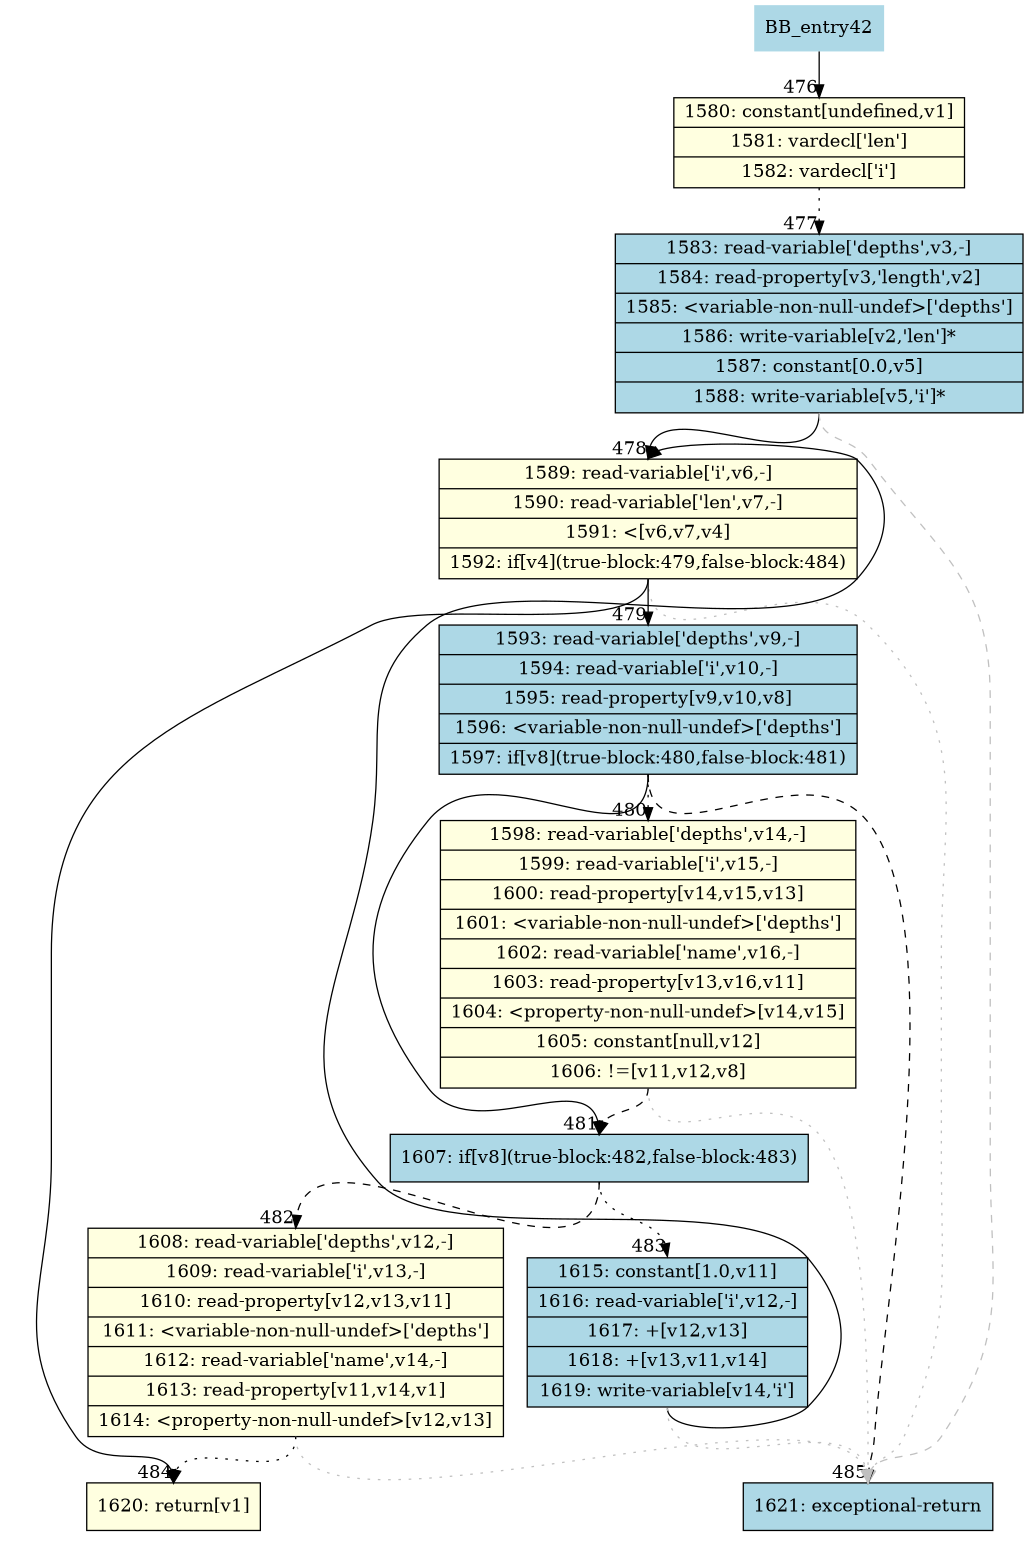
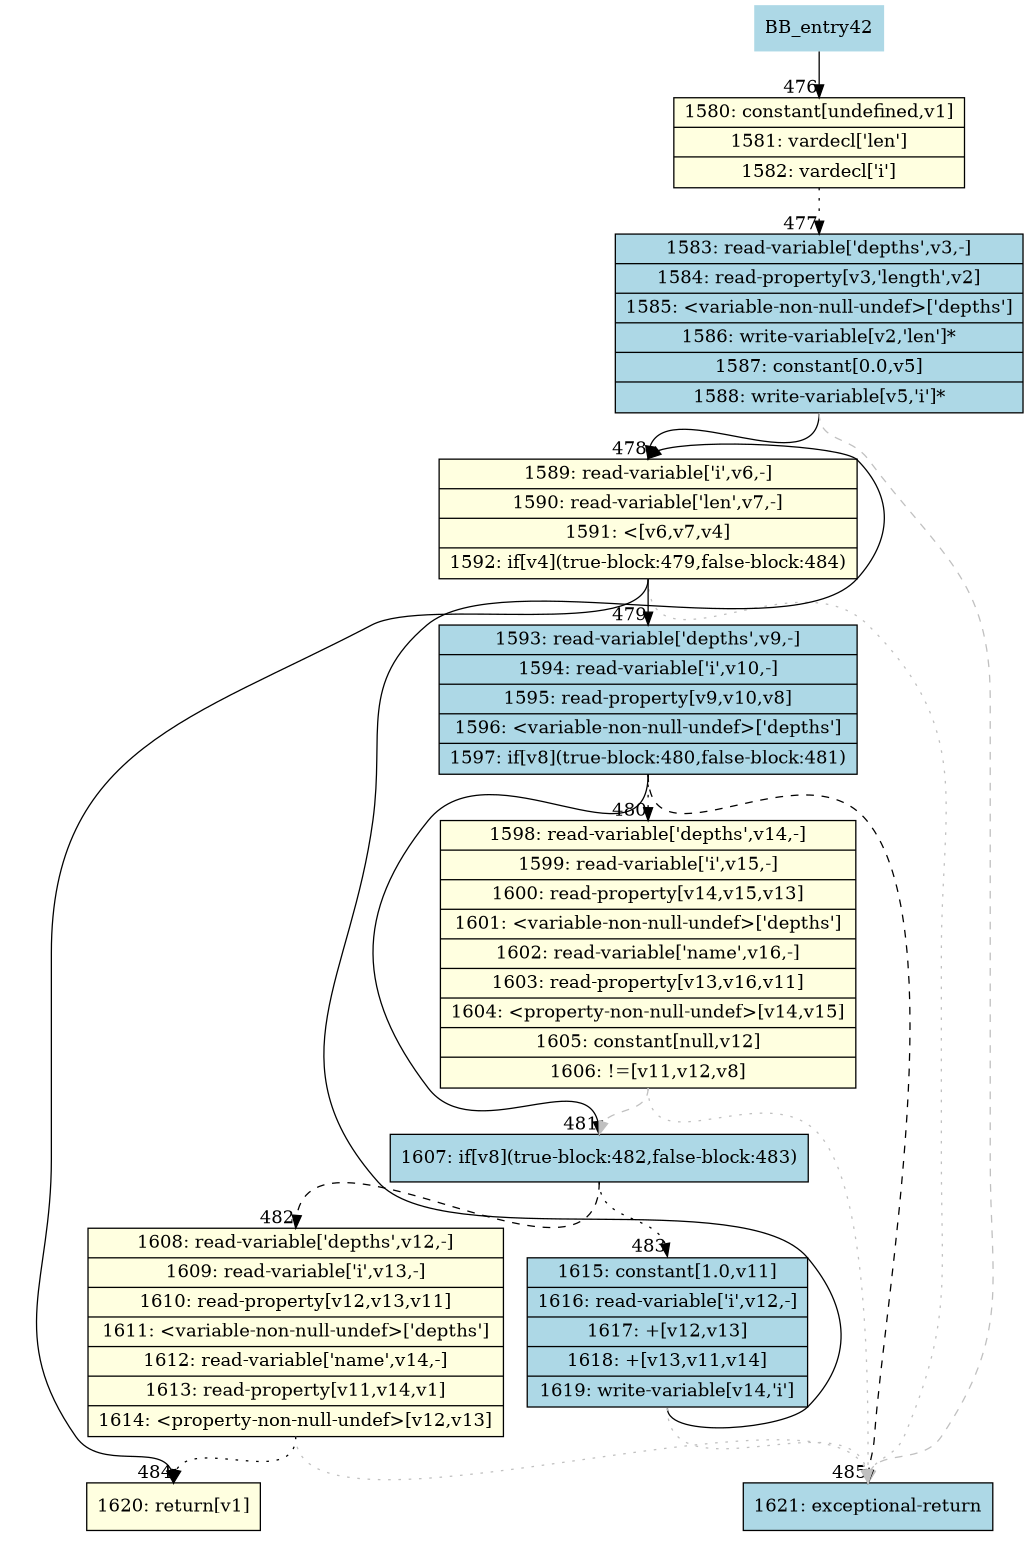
edge "1598: read-variable['depths',v14,-]" -> "1607: if[v8](true-block:482,false-block:483)": color black -> gray
